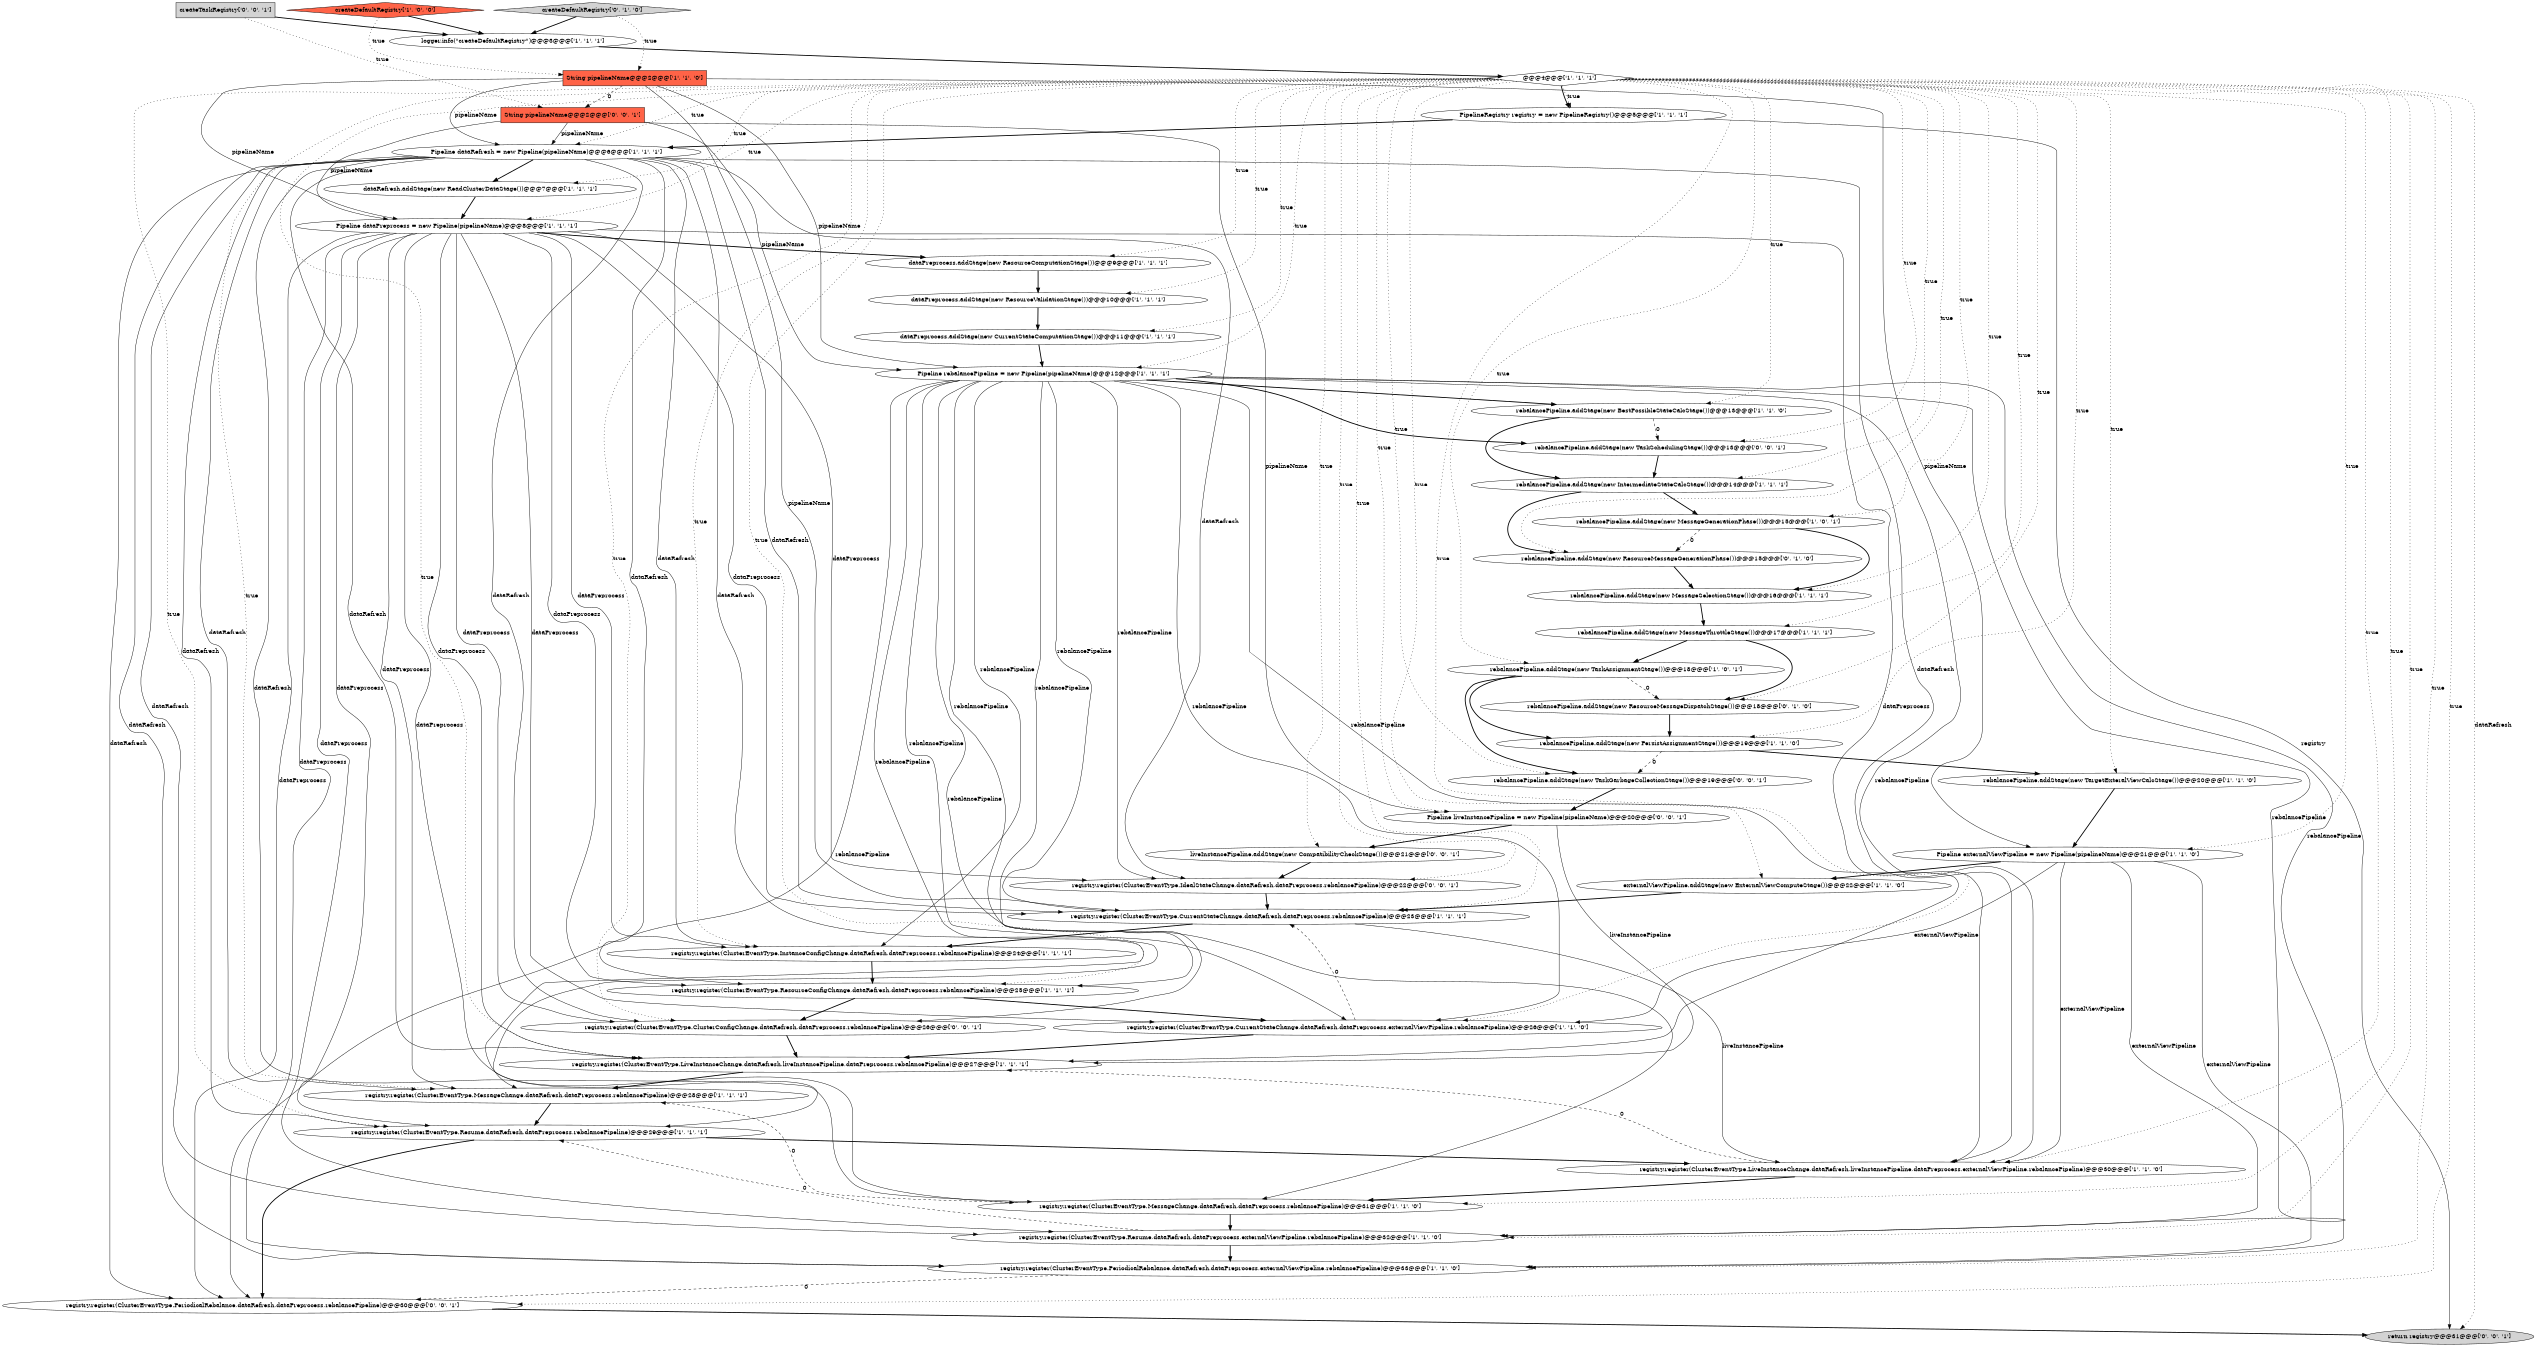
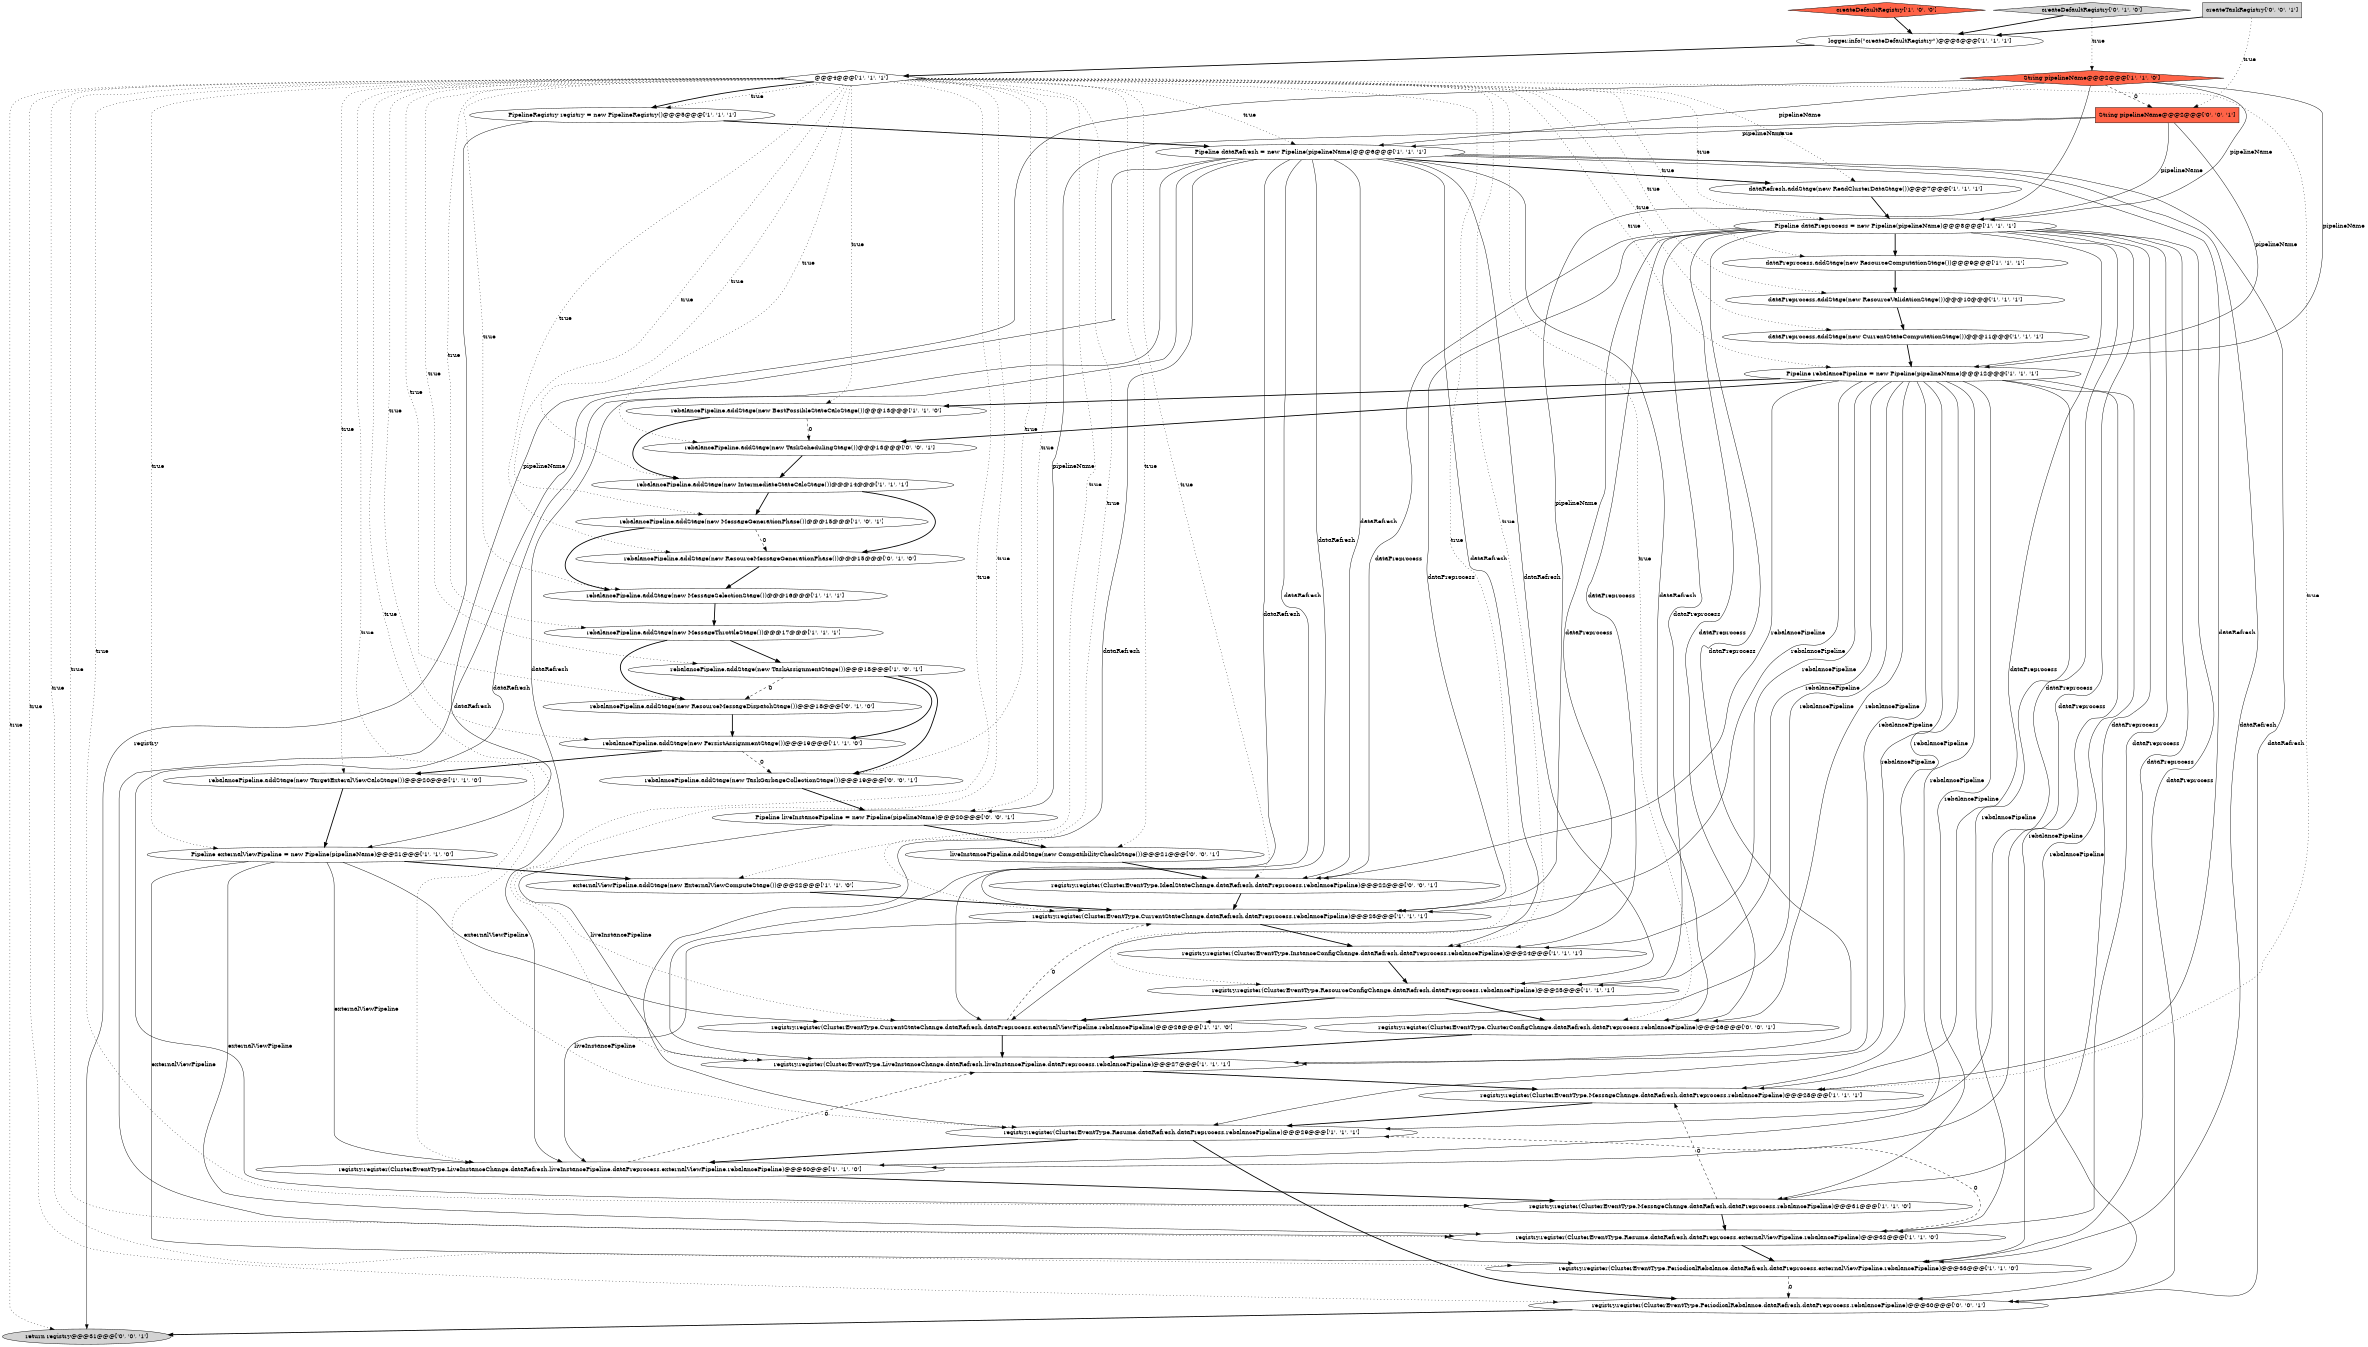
edge "createDefaultRegistry['1', '0', '0']" -> "String pipelineName@@@2@@@['1', '1', '0']": removed, label "true"
node "String pipelineName@@@2@@@['1', '1', '0']": shape box -> diamond
edge "@@@4@@@['1', '1', '1']" -> "return registry@@@31@@@['0', '0', '1']": label "dataRefresh" -> "true"
